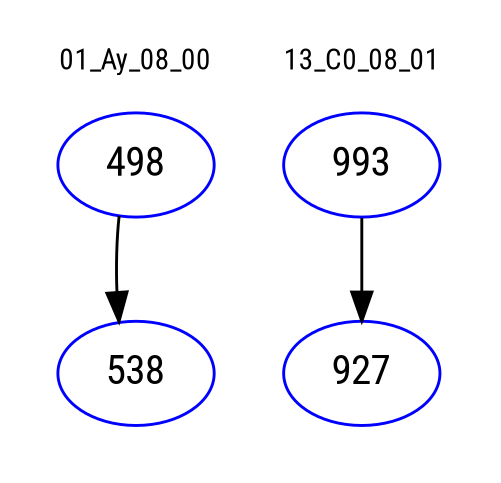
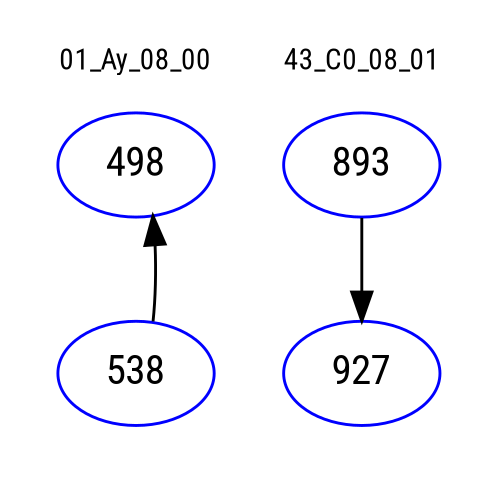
cluster "13_C0_08_01": label "13_C0_08_01" -> "43_C0_08_01"
node "993": label "993" -> "893"
edge "498" -> "538": reversed
